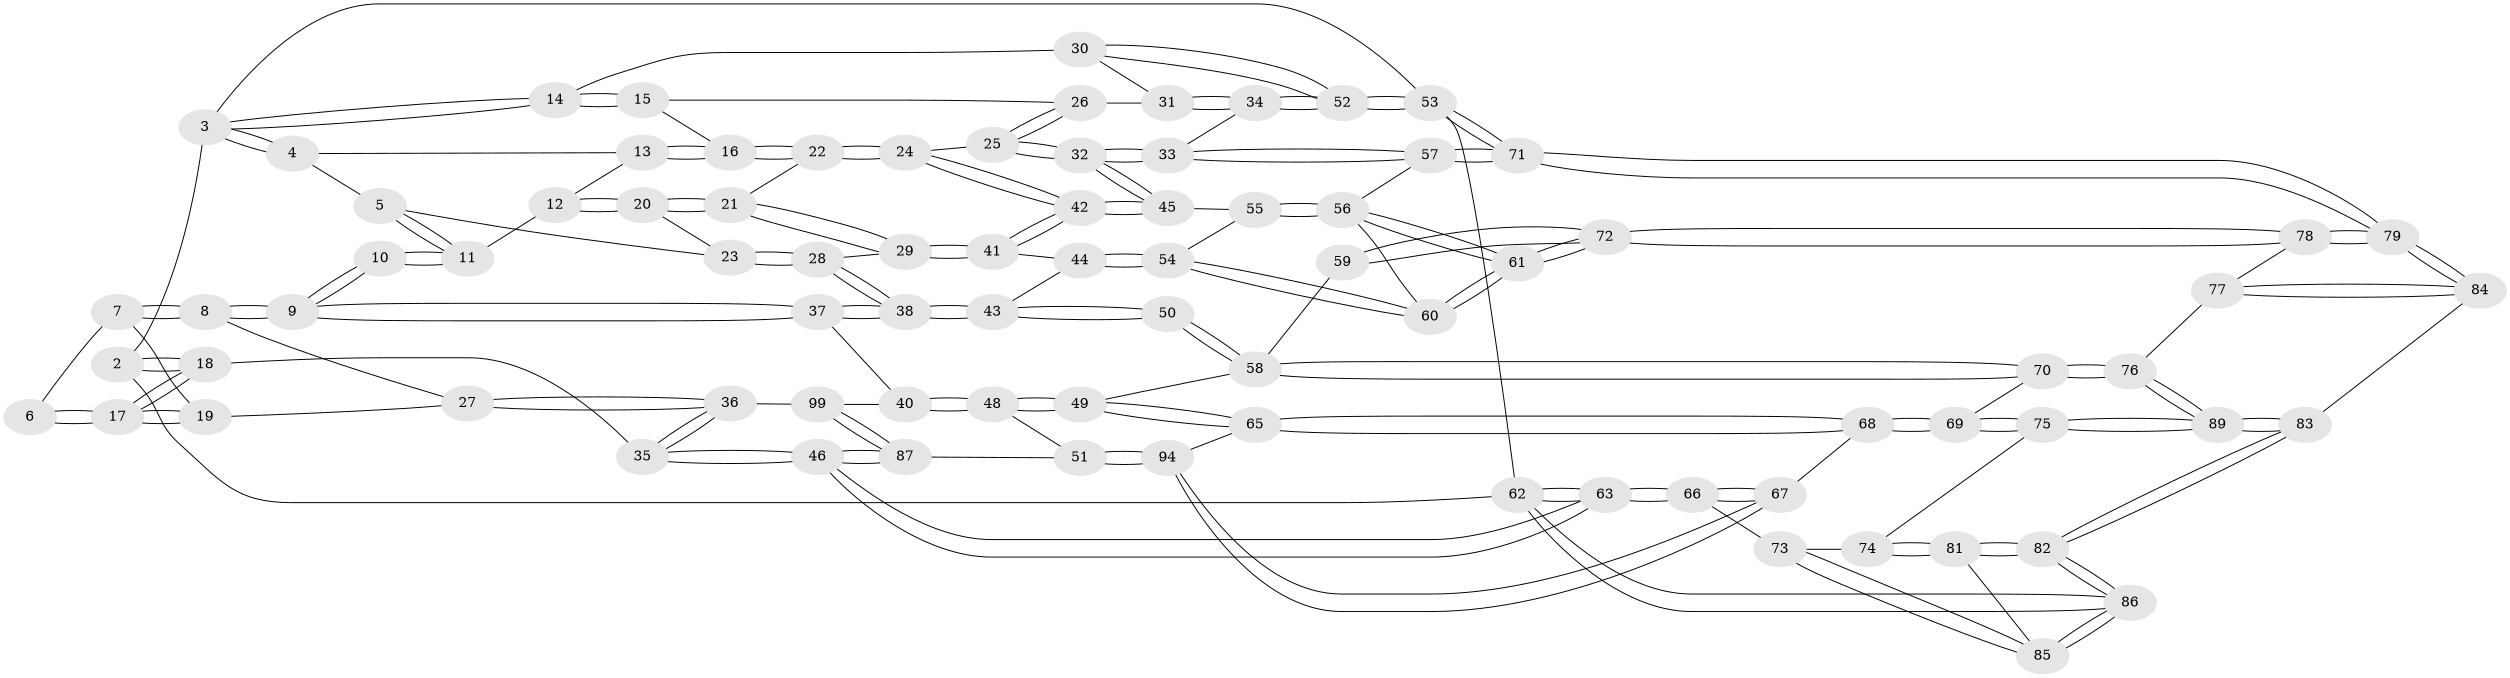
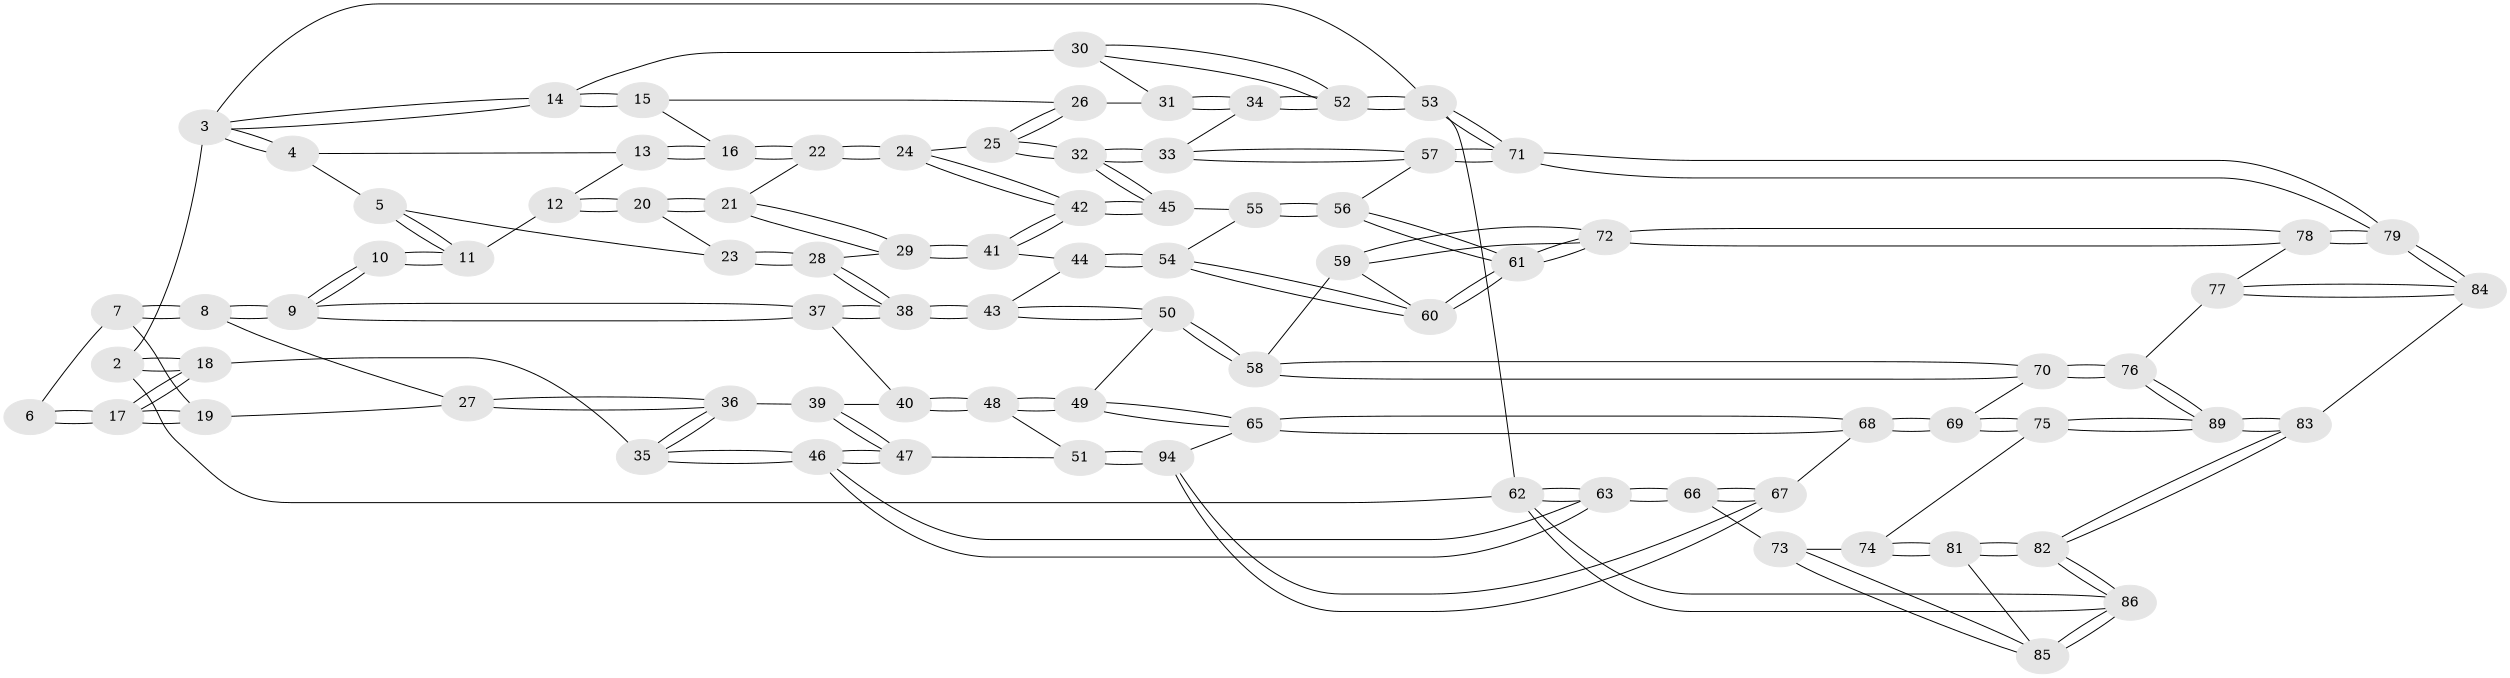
edge "56" -- "60": now "59" -- "60"
edge "58" -- "49": now "50" -- "49"
node "99": label "99" -> "39"
node "87": label "87" -> "47"
